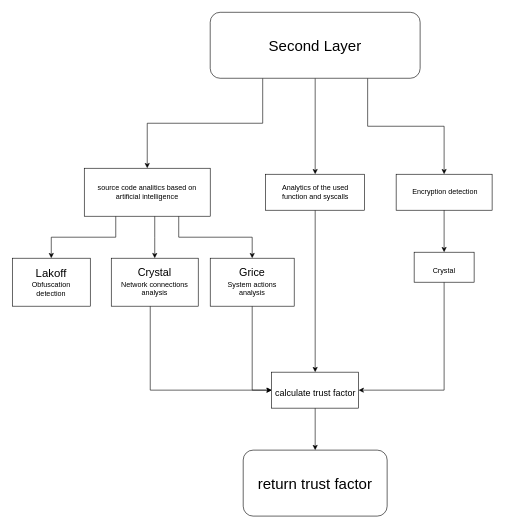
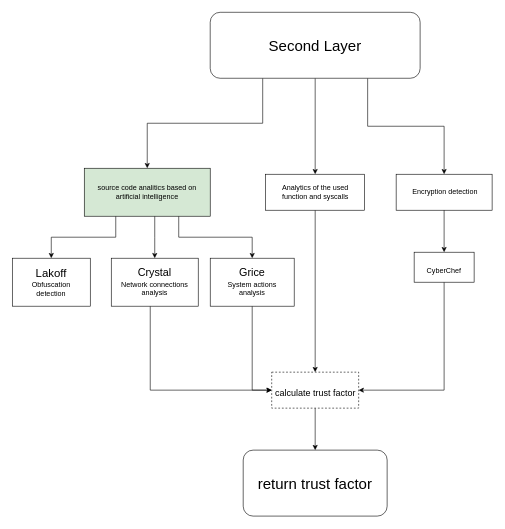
node "source code analitics based on artificial intelligence": fillcolor #ffffff -> #d5e8d4
node "Crystal": label "Crystal" -> "CyberChef"
node "calculate trust factor": style solid -> dashed
